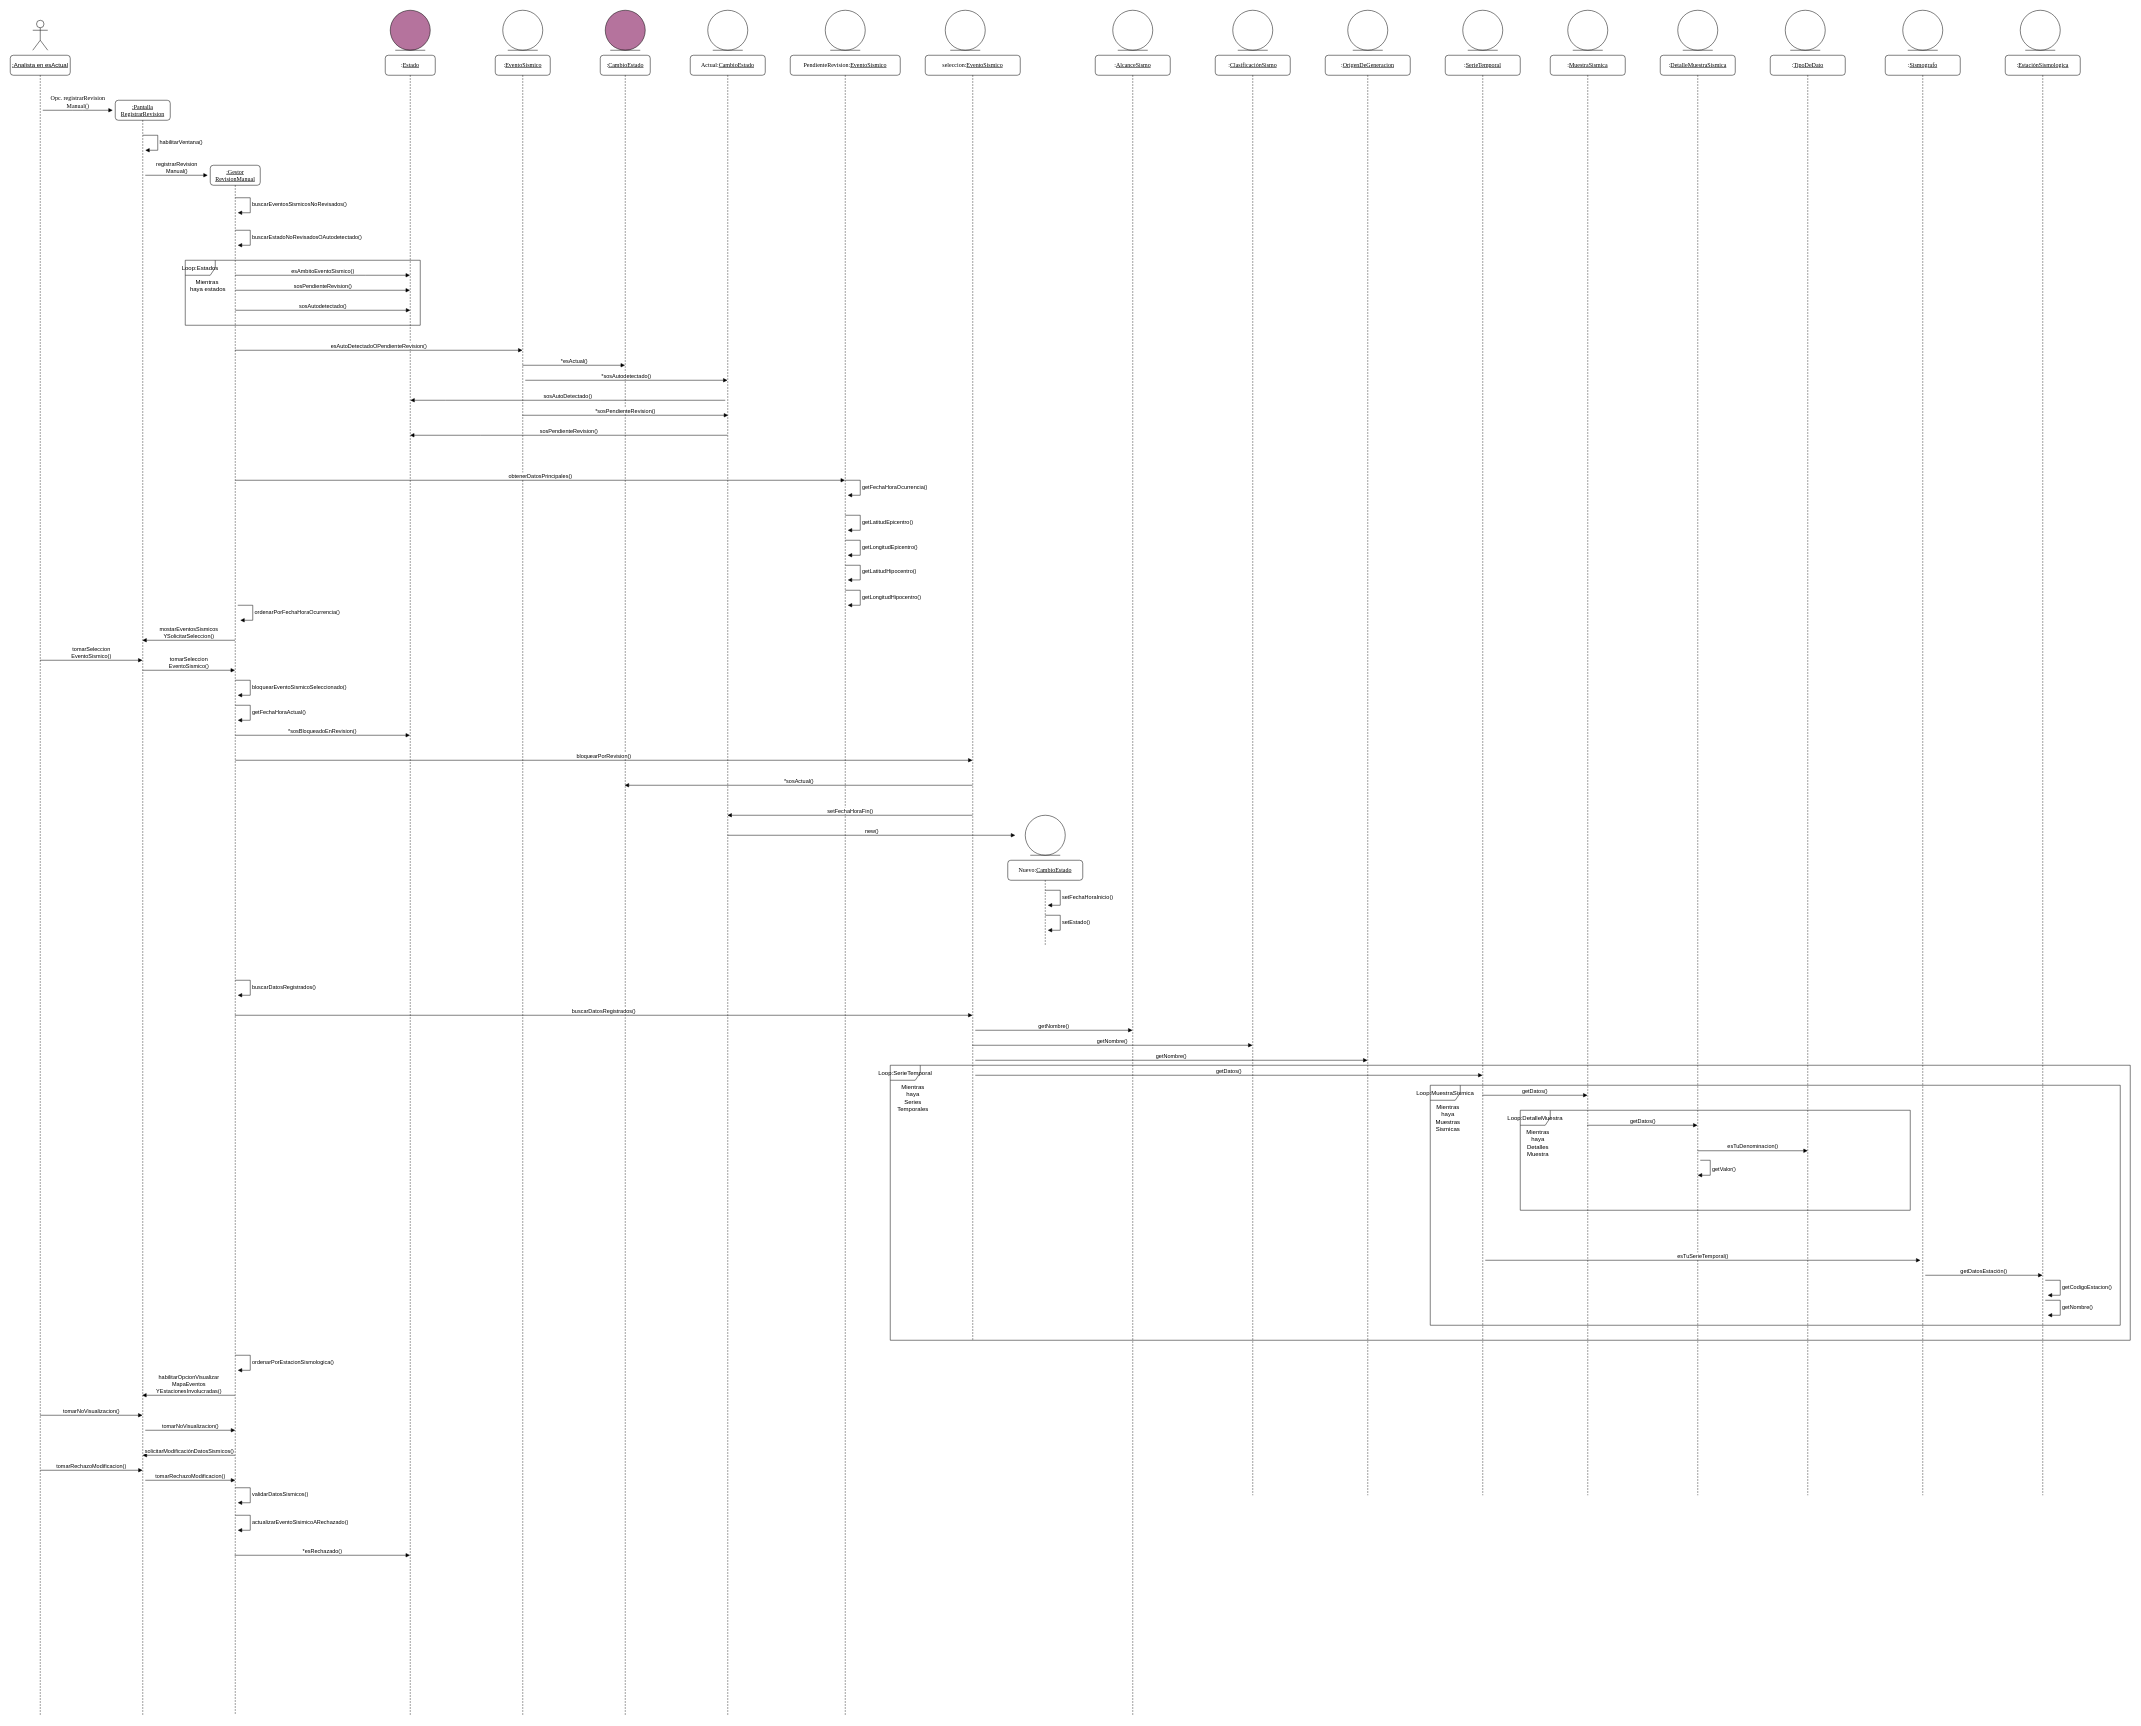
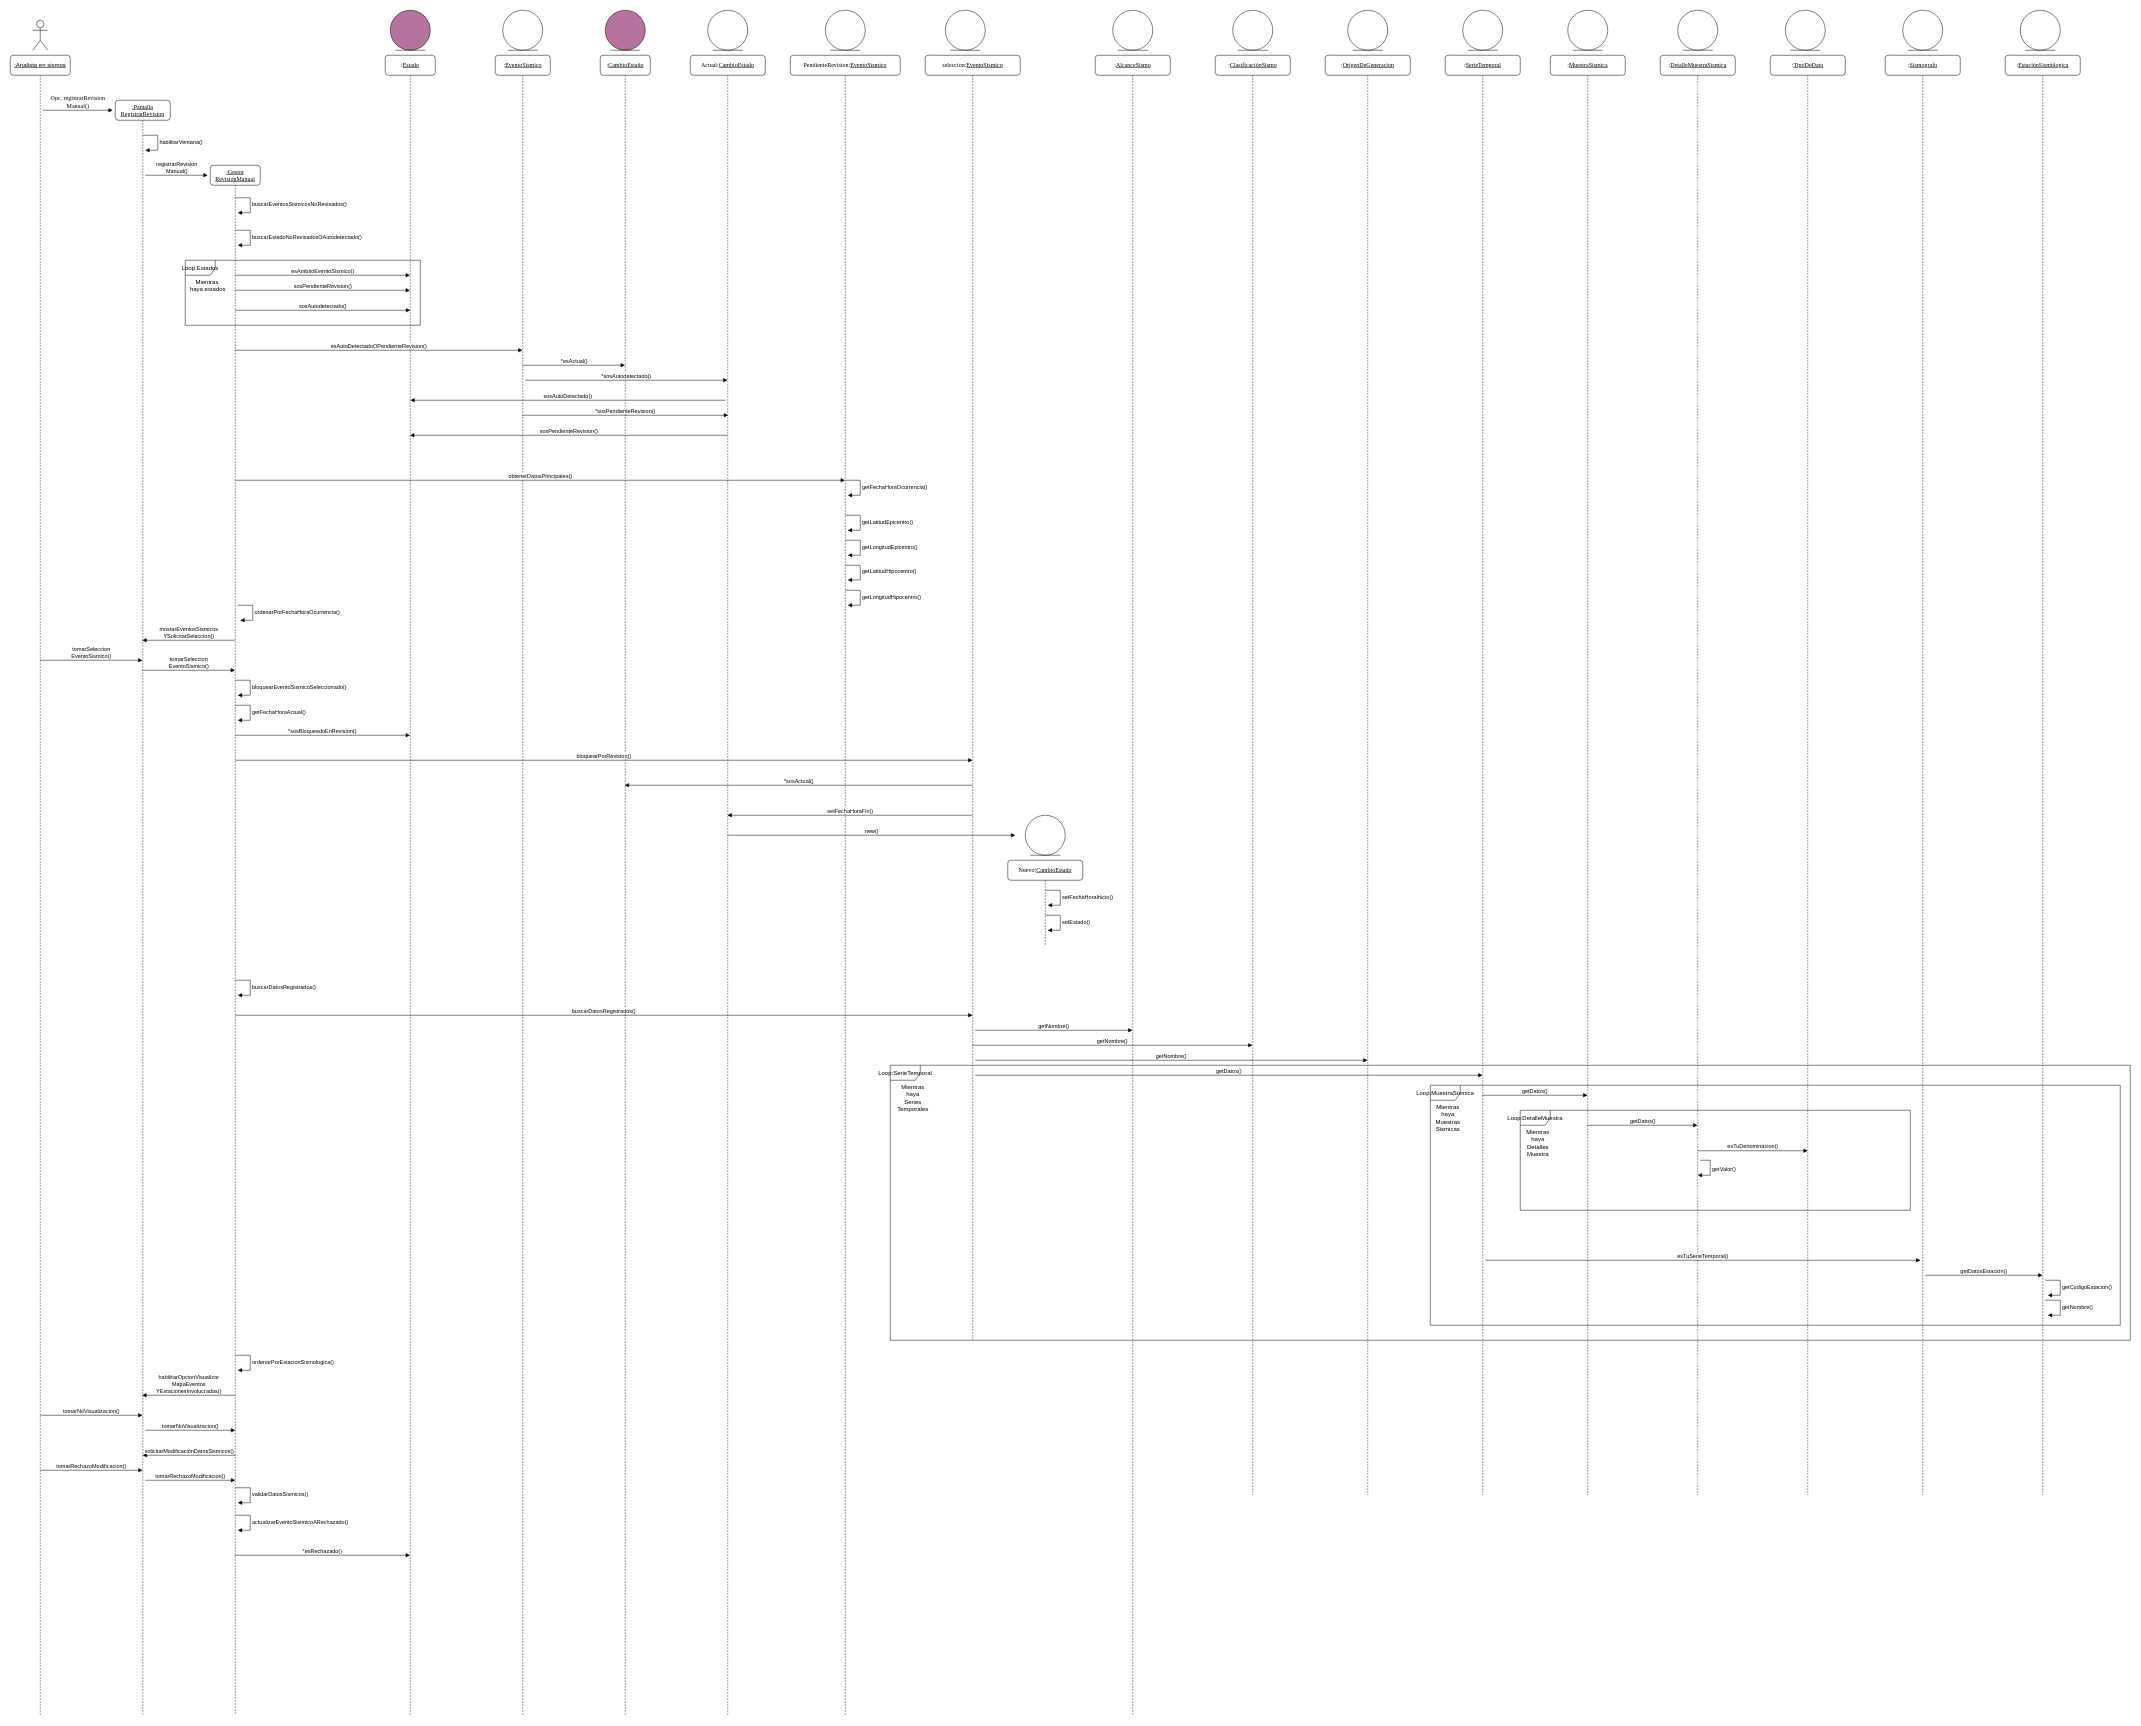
node ":Analista en esActual": label ":Analista en esActual" -> ":Analista en sismos"
